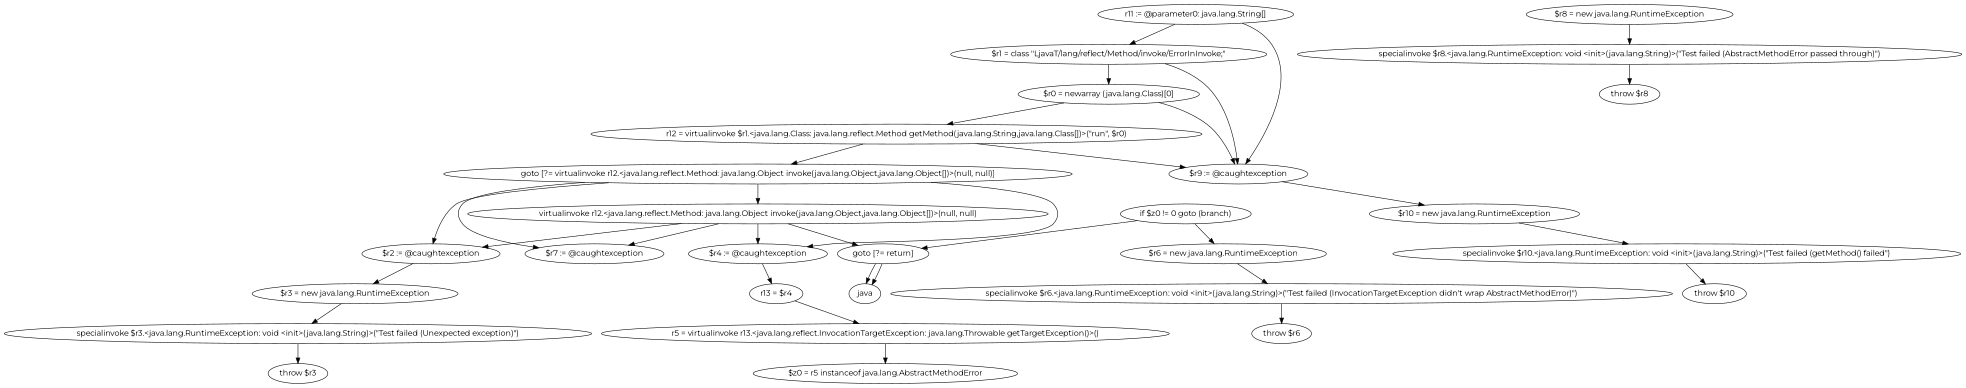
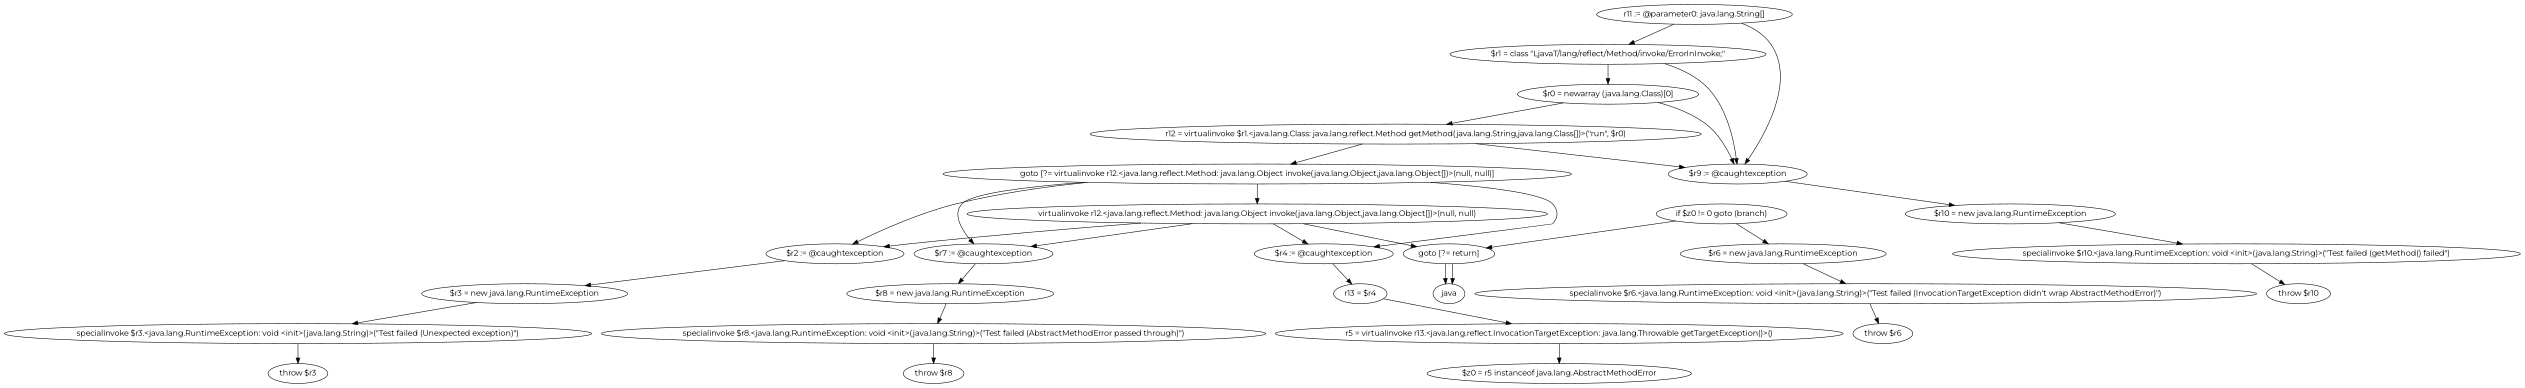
edge "$r7 := @caughtexception" -> "$r8 = new java.lang.RuntimeException": added
